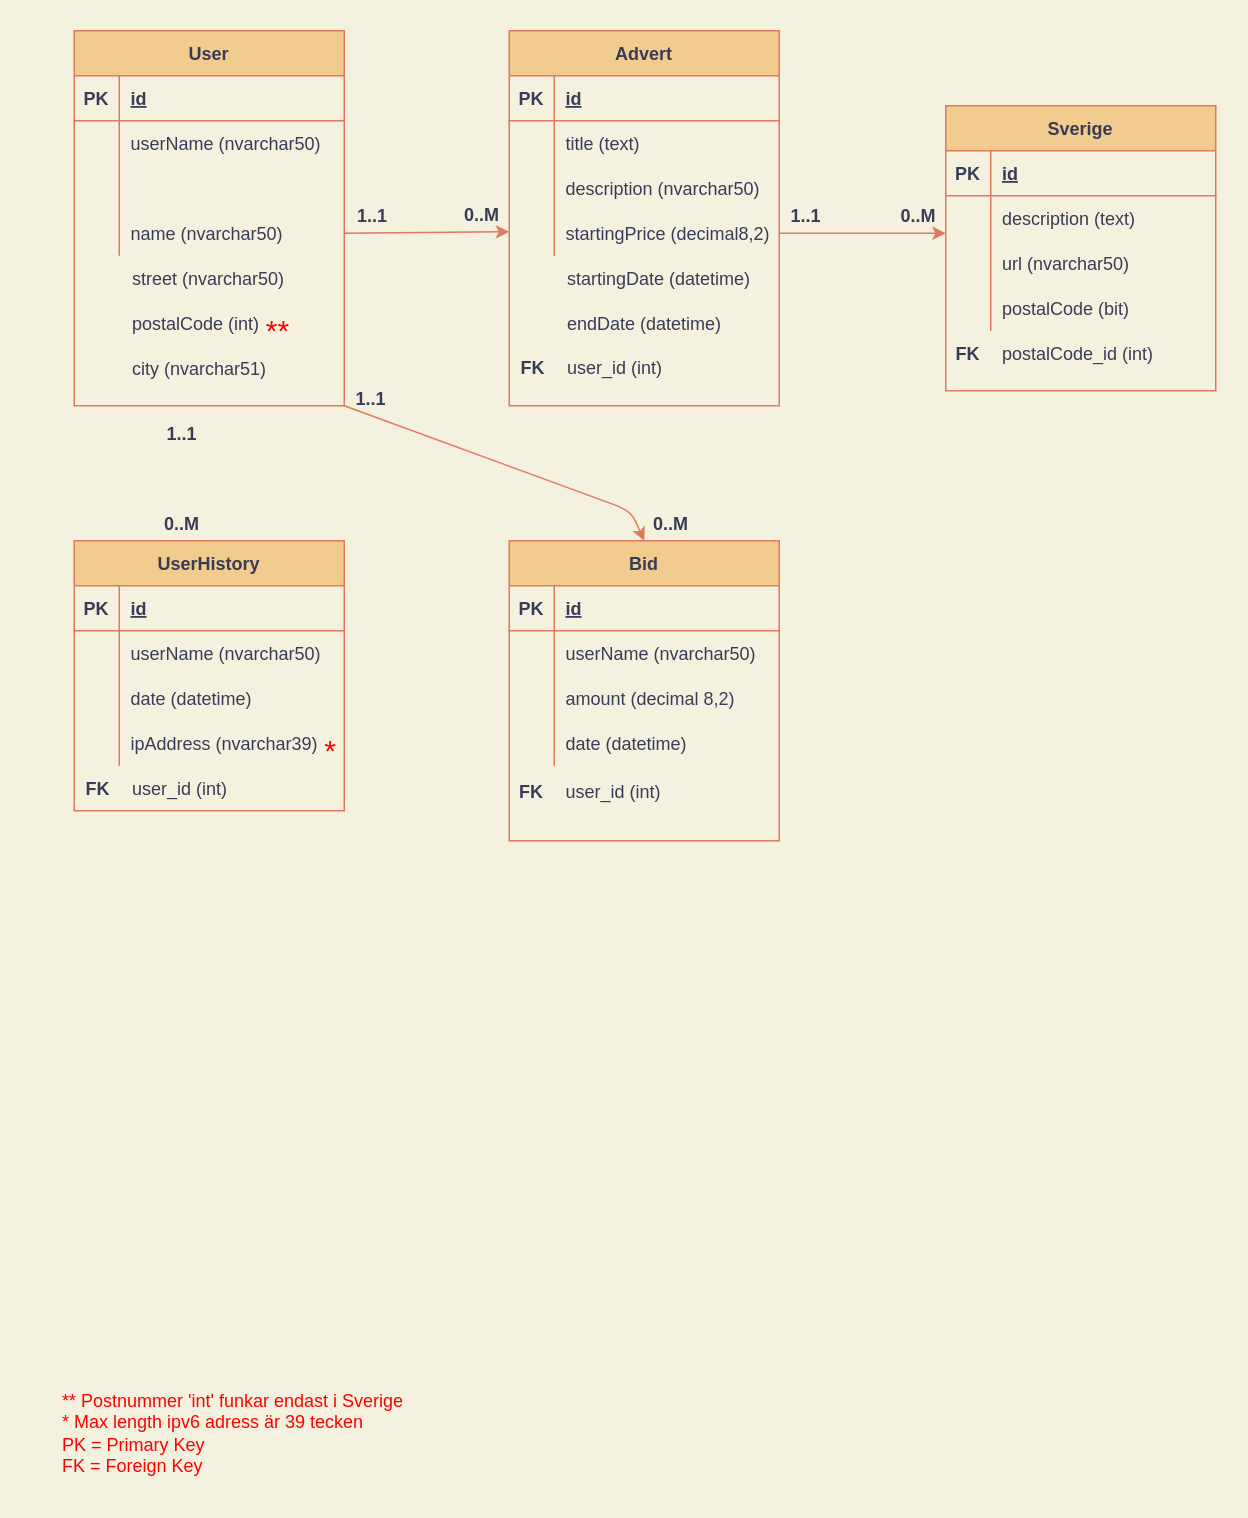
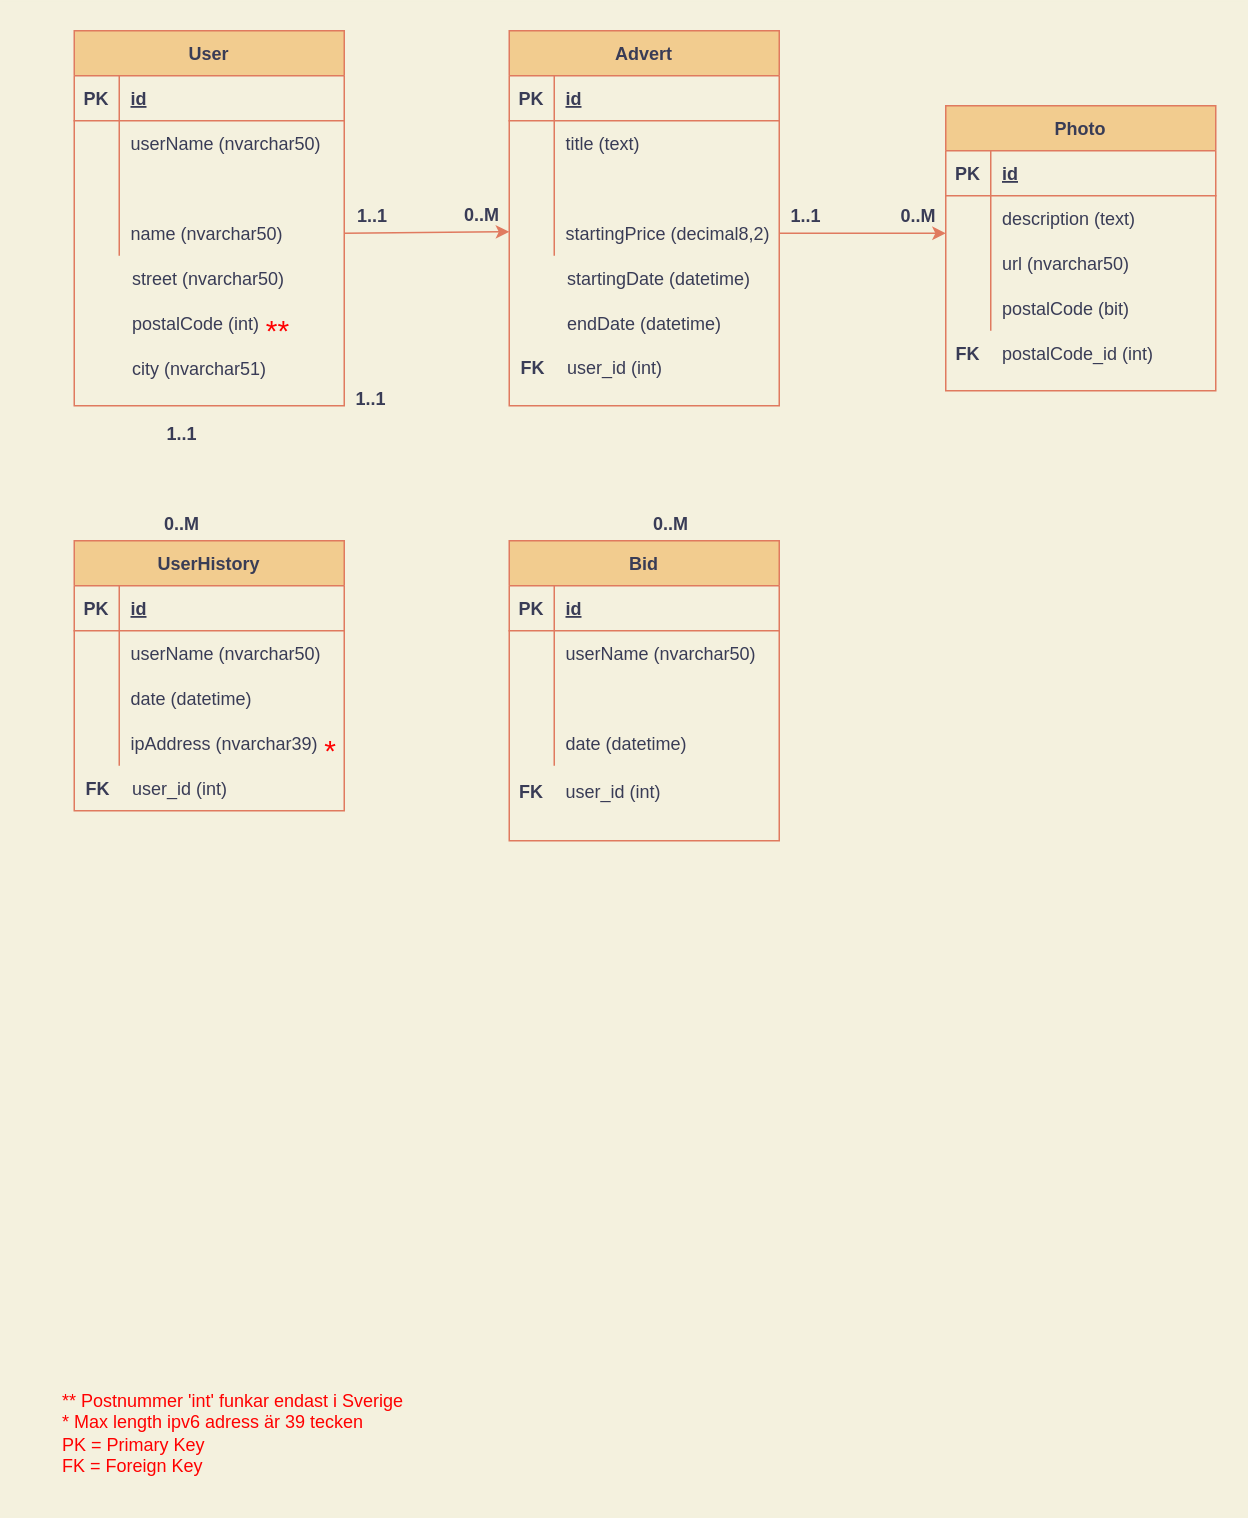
node "Sverige": label "Sverige" -> "Photo"
node "description (nvarchar50)": removed
edge "User" -> "Bid": removed
node "amount (decimal 8,2)": removed
